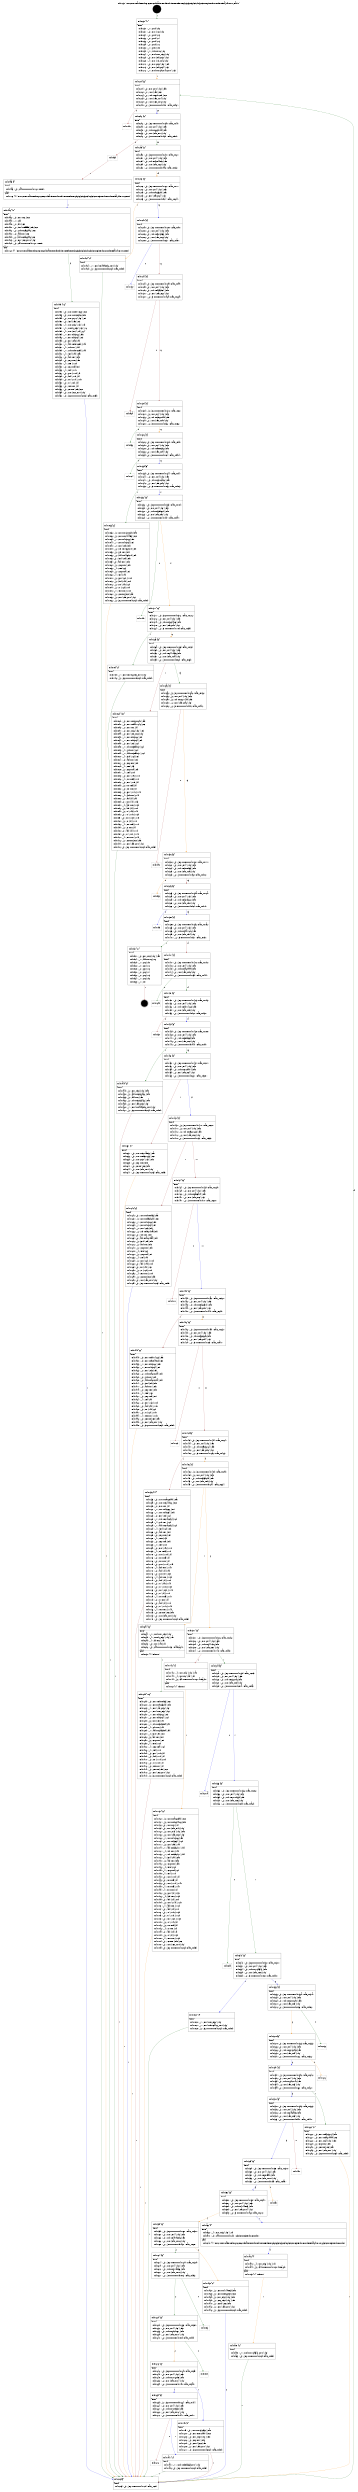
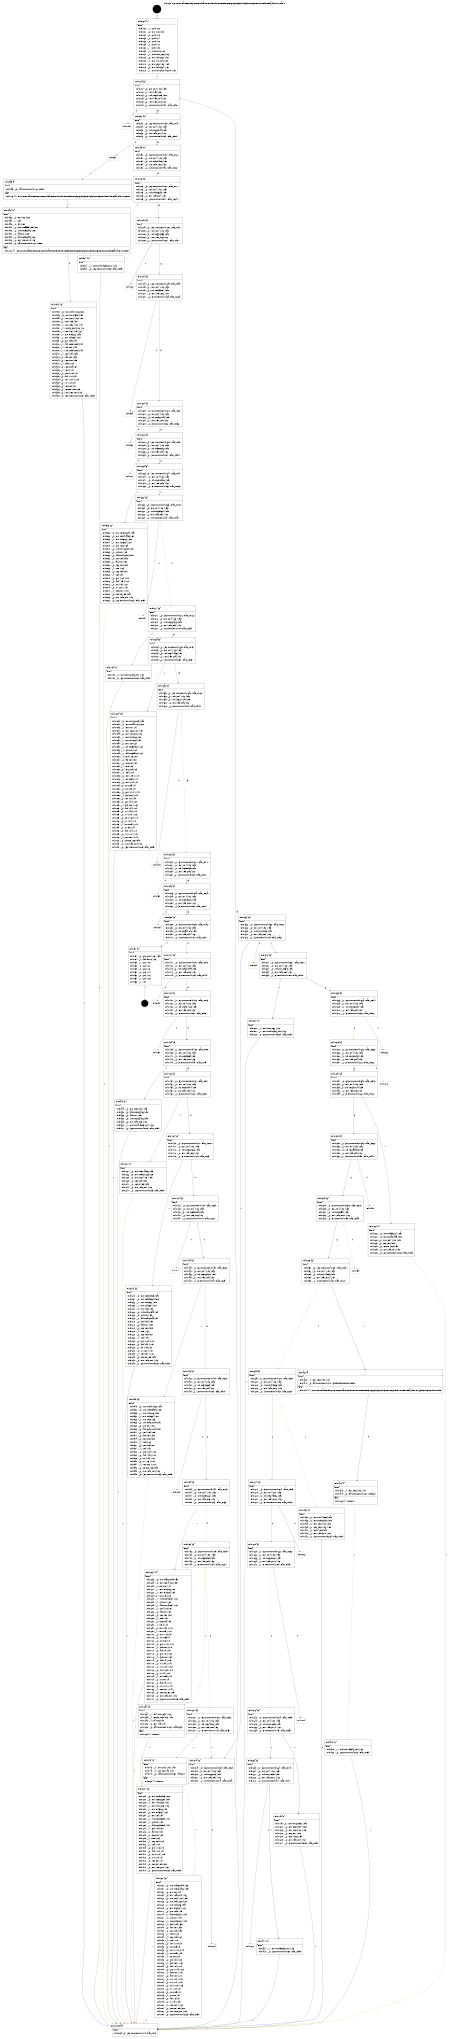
edge "0x40151a [25]" -> "0x401533 [25]": reversed
